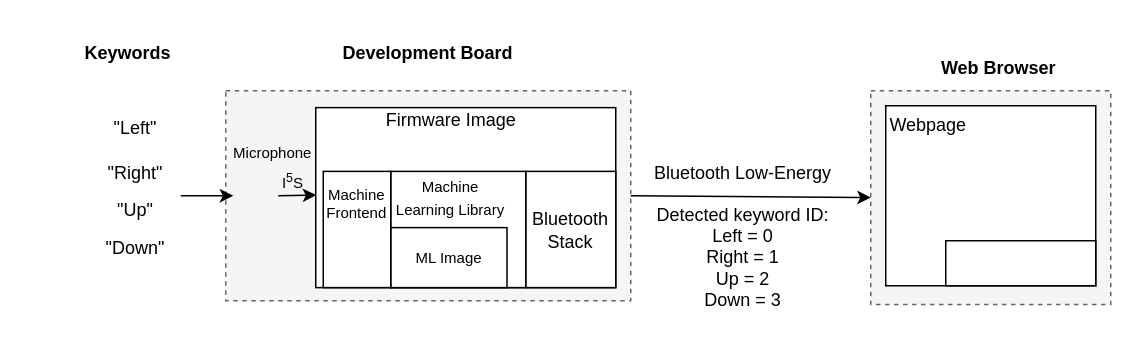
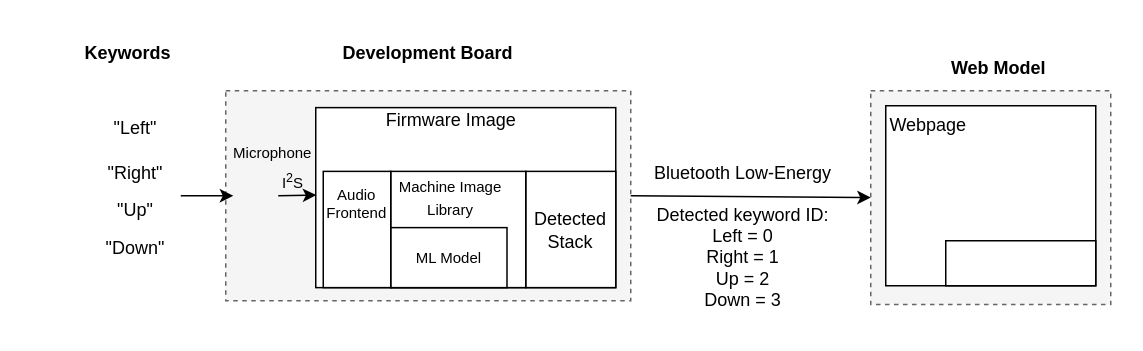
node "Web Browser": label "Web Browser" -> "Web Model"
node "I5S": label "I5S" -> "I2S"
node "Machine Learning Library": label "Machine Learning Library" -> "Machine Image Library"
node "Machine Frontend": label "Machine Frontend" -> "Audio Frontend"
node "Bluetooth Stack": label "Bluetooth Stack" -> "Detected Stack"
node "ML Image": label "ML Image" -> "ML Model"
